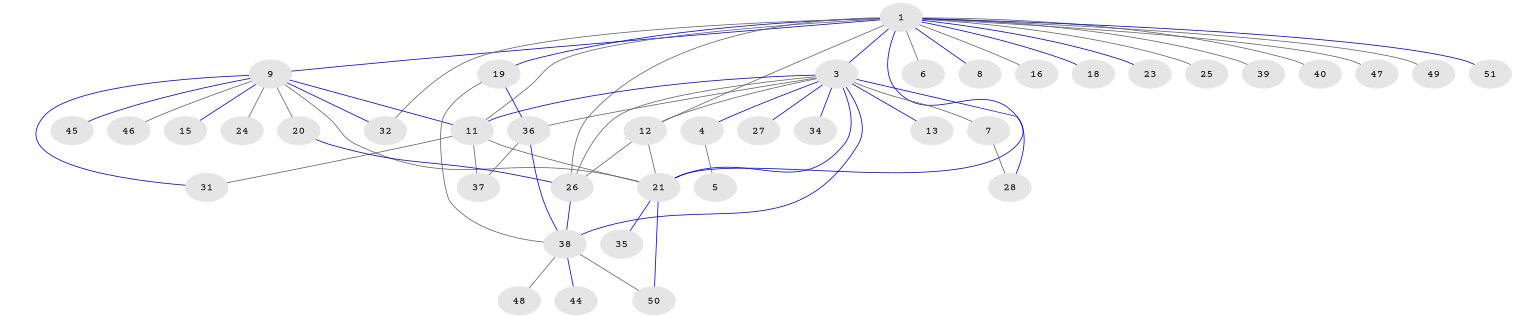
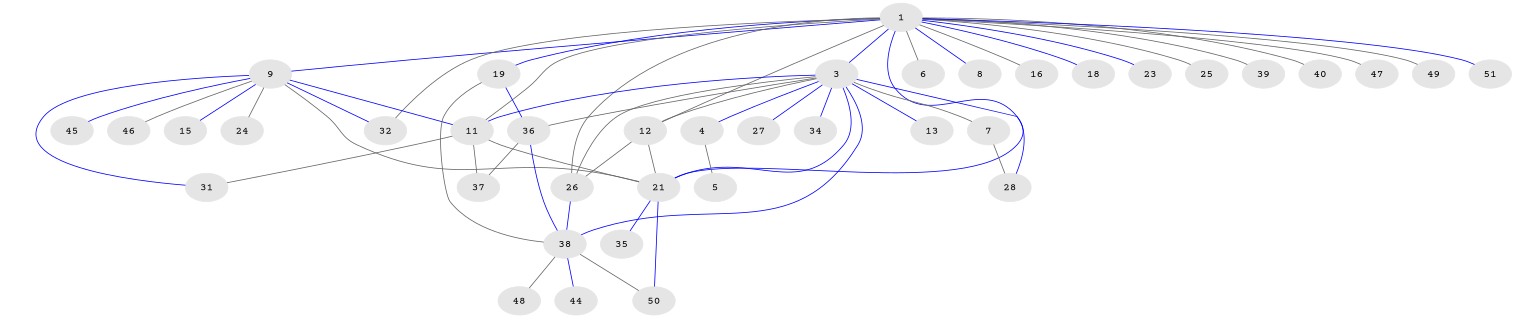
node "20": removed
